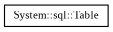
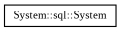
node "System::sql::Table": label "System::sql::Table" -> "System::sql::System"
